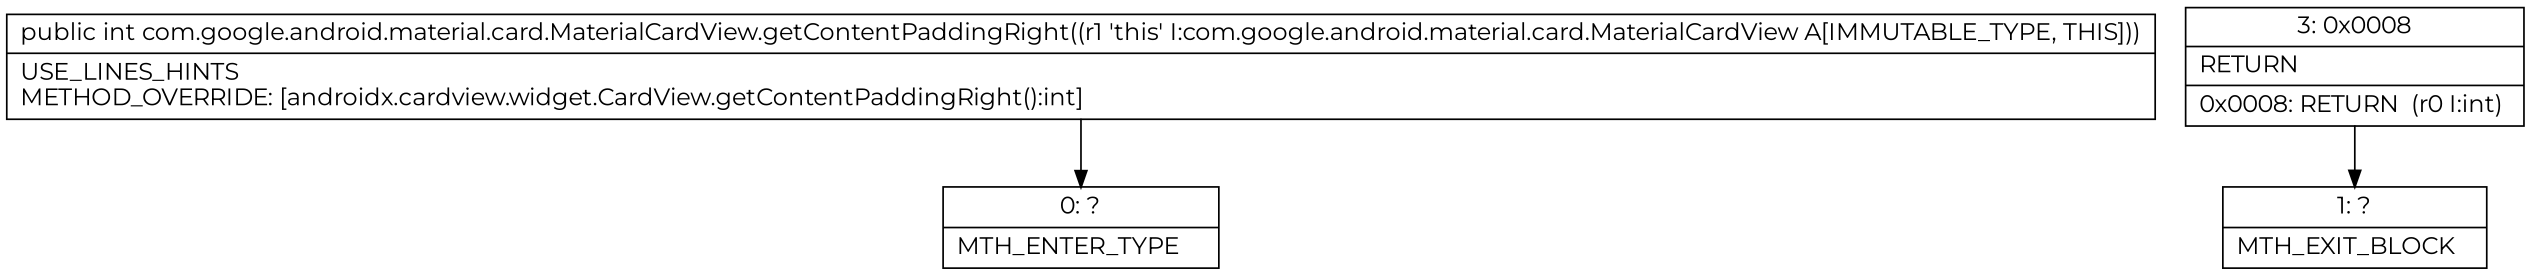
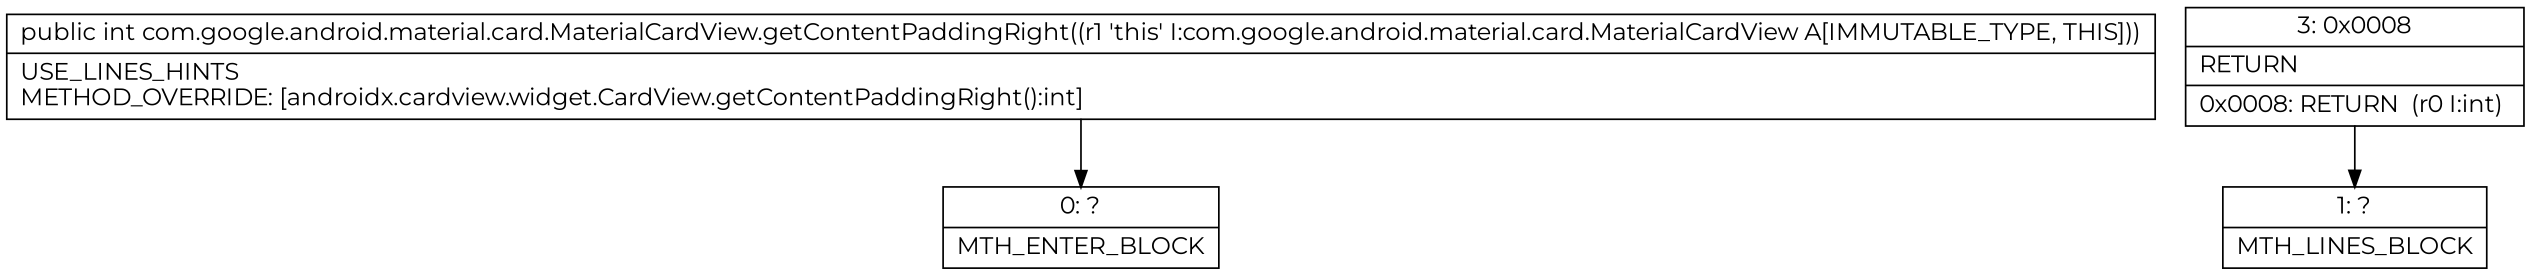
node "0: ?": text "MTH_ENTER_TYPE" -> "MTH_ENTER_BLOCK"
node "1: ?": text "MTH_EXIT_BLOCK" -> "MTH_LINES_BLOCK"
